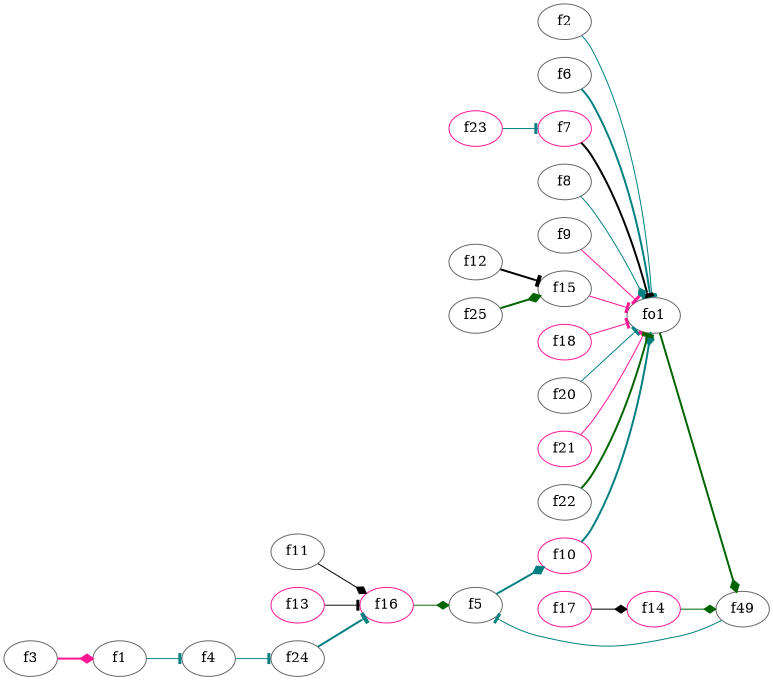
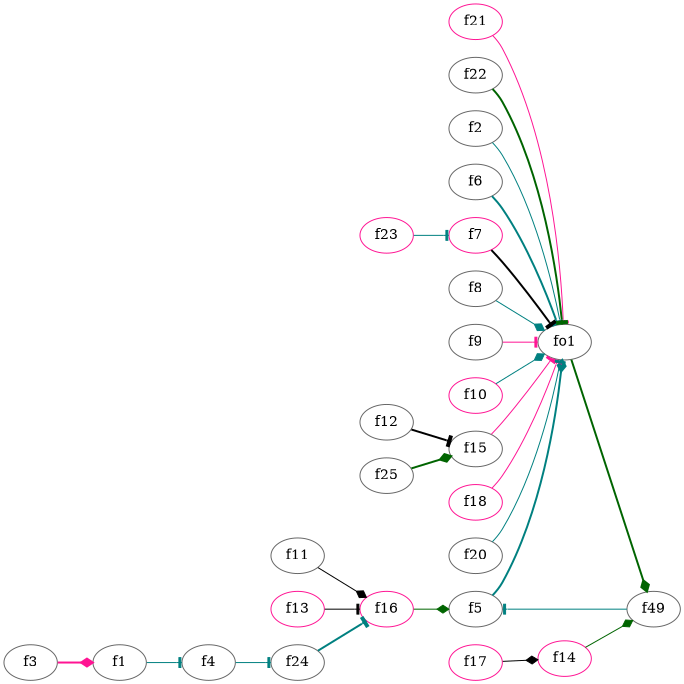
edge "f10" -> "fo1": style bold -> solid
edge "f5" -> "f10": now "f5" -> "fo1"
